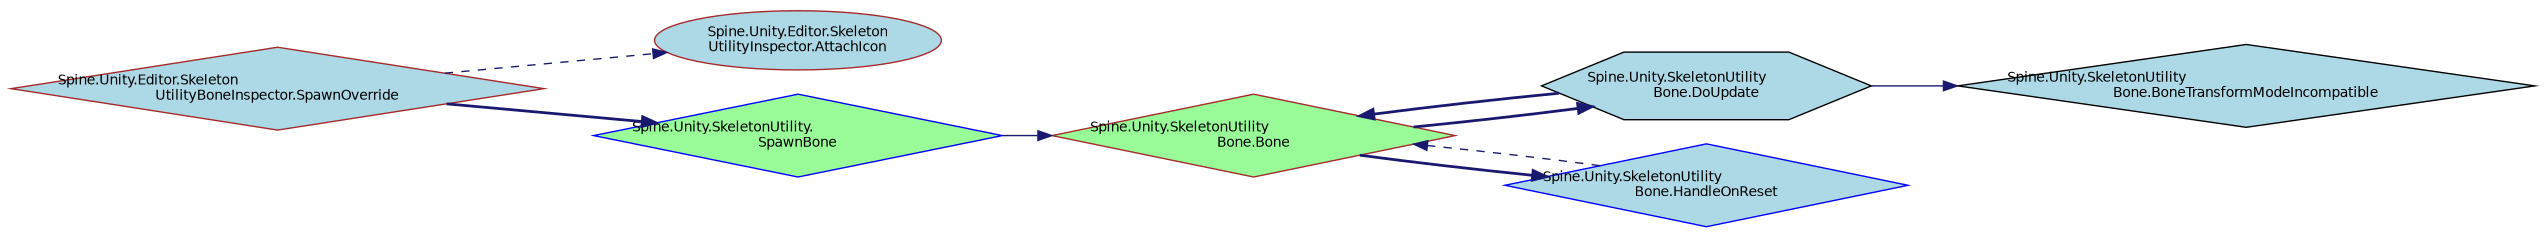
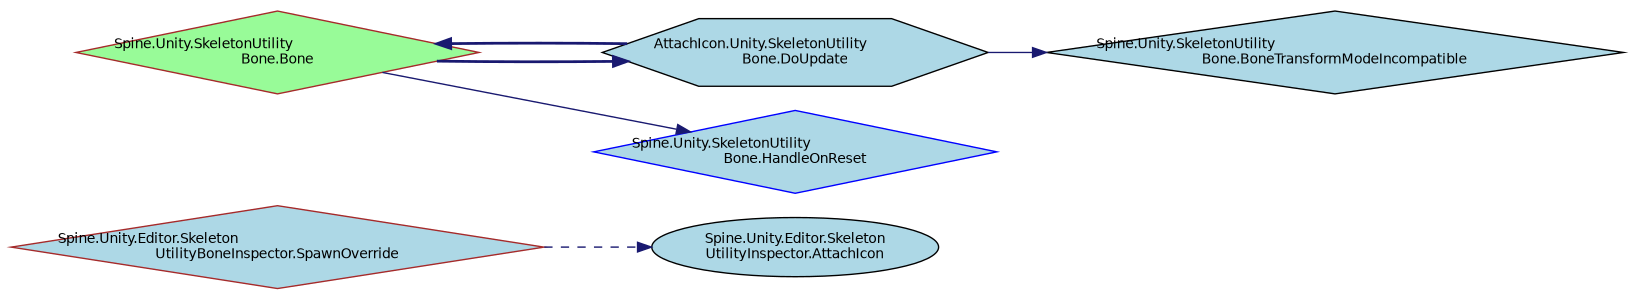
node "Spine.Unity.Editor.Skeleton UtilityInspector.AttachIcon": color brown -> black
node "Spine.Unity.SkeletonUtility Bone.DoUpdate": label "Spine.Unity.SkeletonUtility Bone.DoUpdate" -> "AttachIcon.Unity.SkeletonUtility Bone.DoUpdate"
node "Spine.Unity.SkeletonUtility. SpawnBone": removed
edge "Spine.Unity.SkeletonUtility Bone.HandleOnReset" -> "Spine.Unity.SkeletonUtility Bone.Bone": removed
edge "Spine.Unity.SkeletonUtility Bone.Bone" -> "Spine.Unity.SkeletonUtility Bone.HandleOnReset": style bold -> solid
